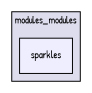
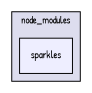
cluster "modules_modules": label "modules_modules" -> "node_modules"
